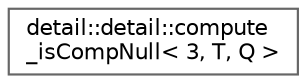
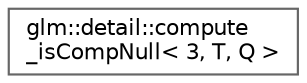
node "detail::detail::compute _isCompNull< 3, T, Q >": label "detail::detail::compute _isCompNull< 3, T, Q >" -> "glm::detail::compute _isCompNull< 3, T, Q >"
